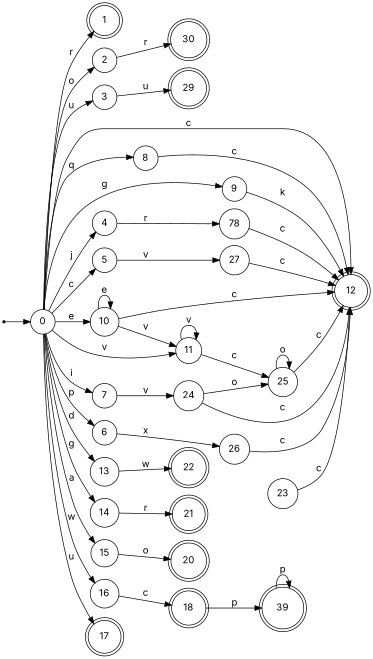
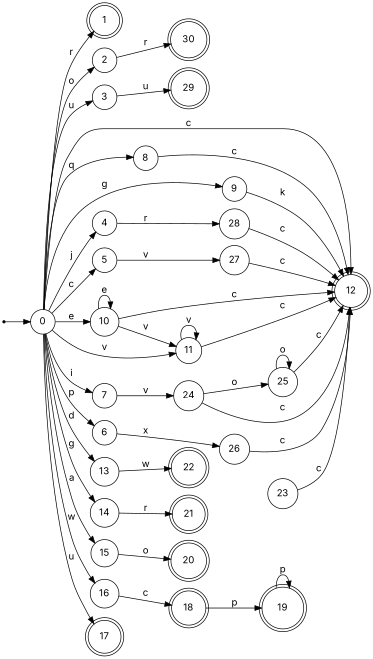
node "78": label "78" -> "28"
edge "11" -> "25": now "11" -> "12"
node "39": label "39" -> "19"
